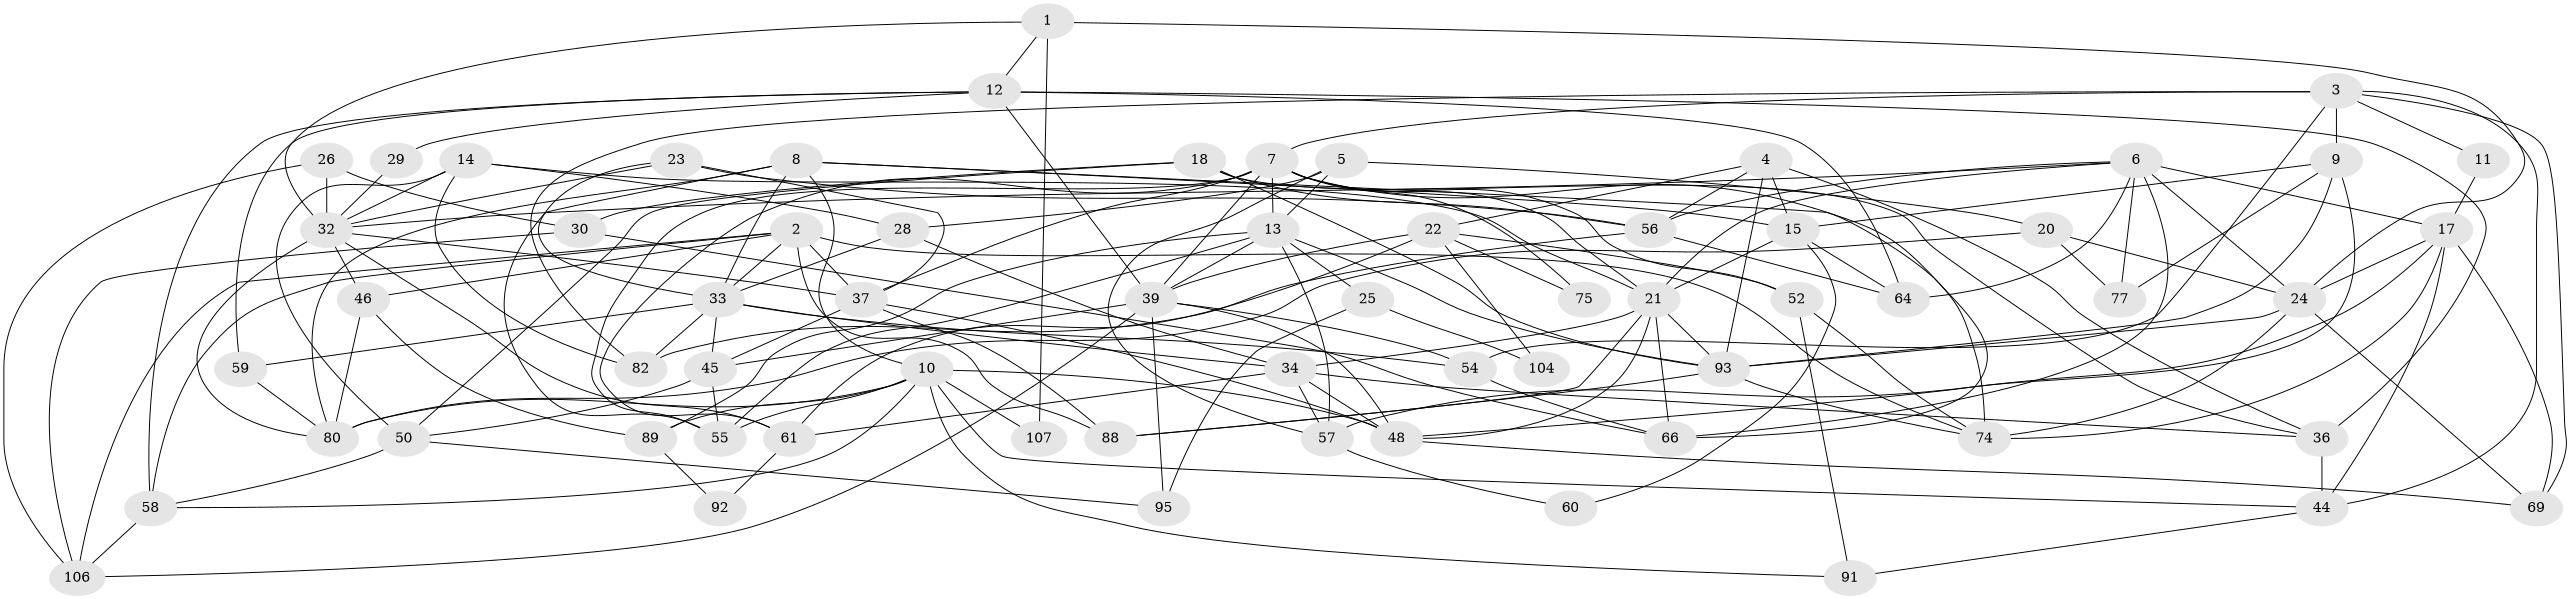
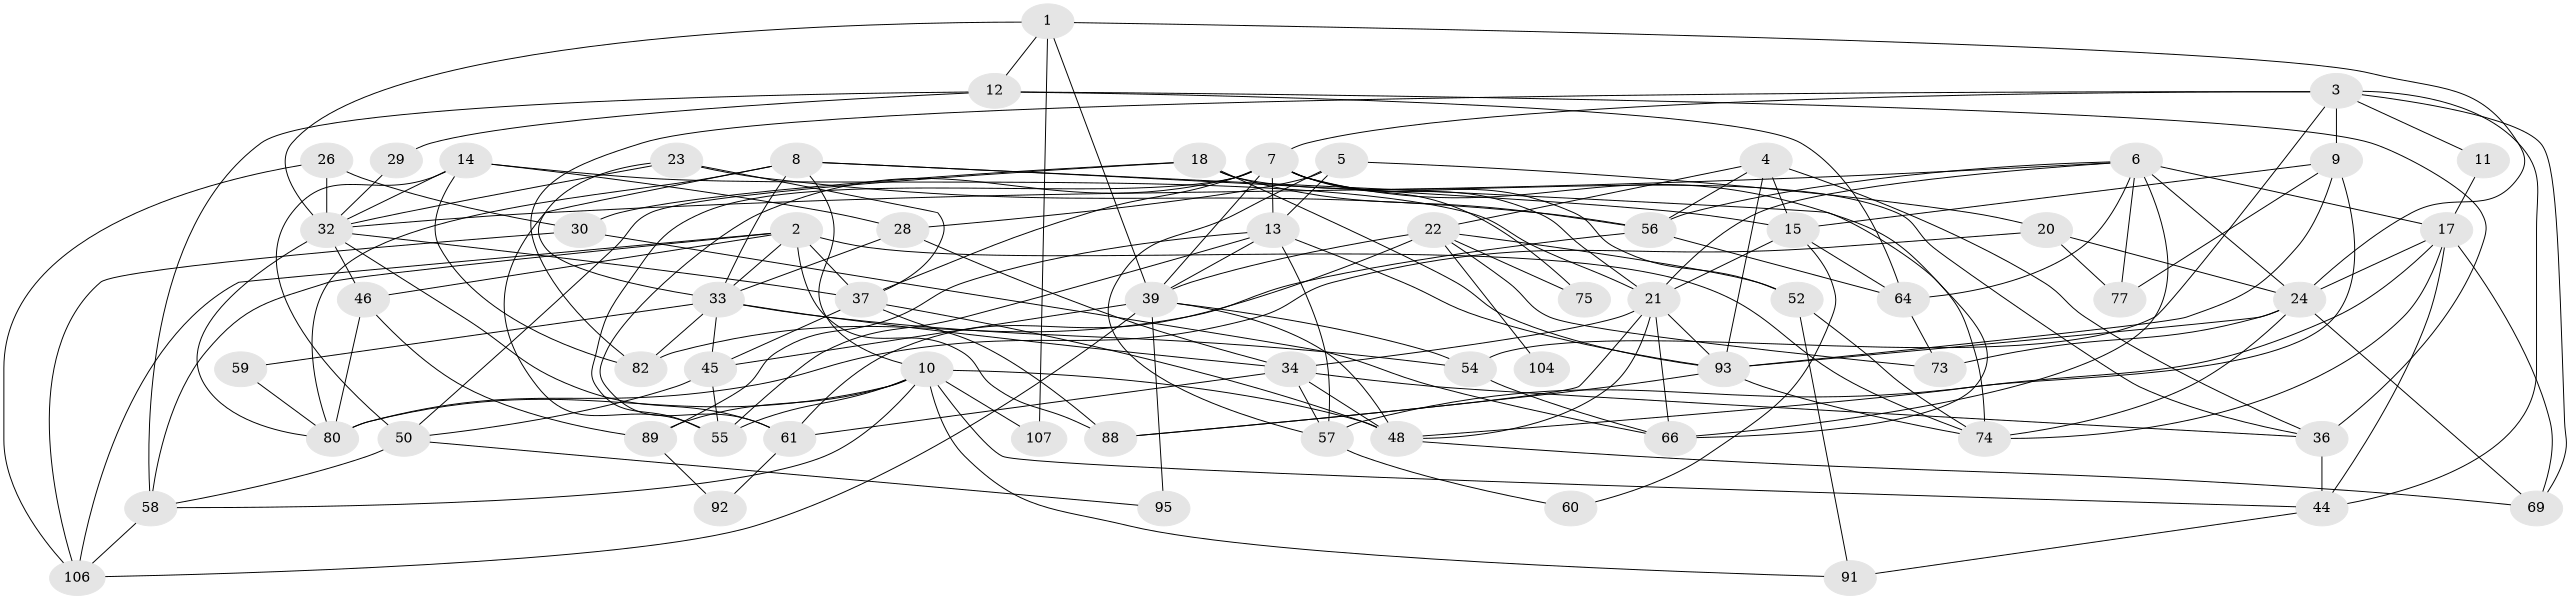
edge "12" -- "59": removed
edge "12" -- "39": now "1" -- "39"
node "25": removed
node "73": added
